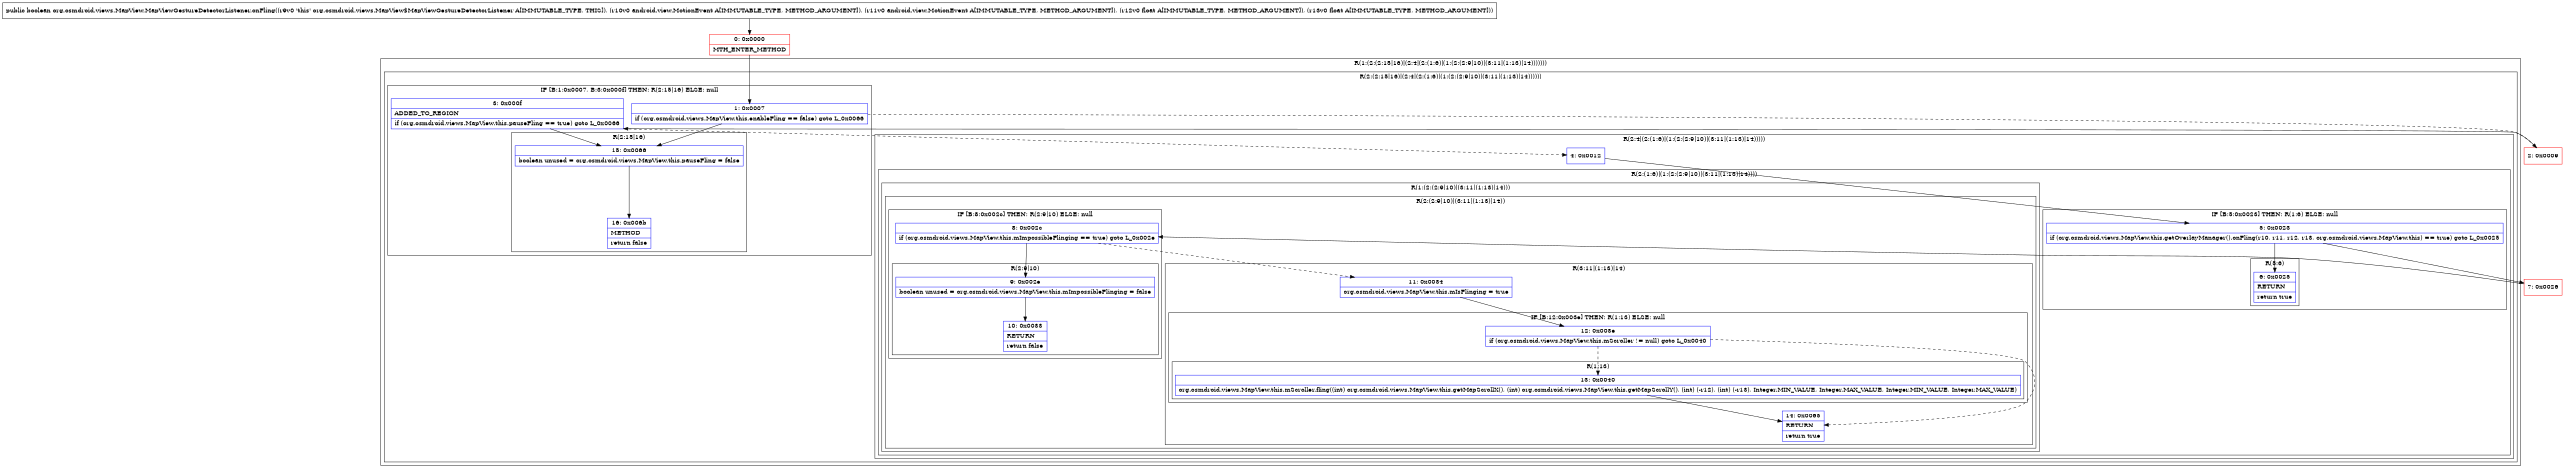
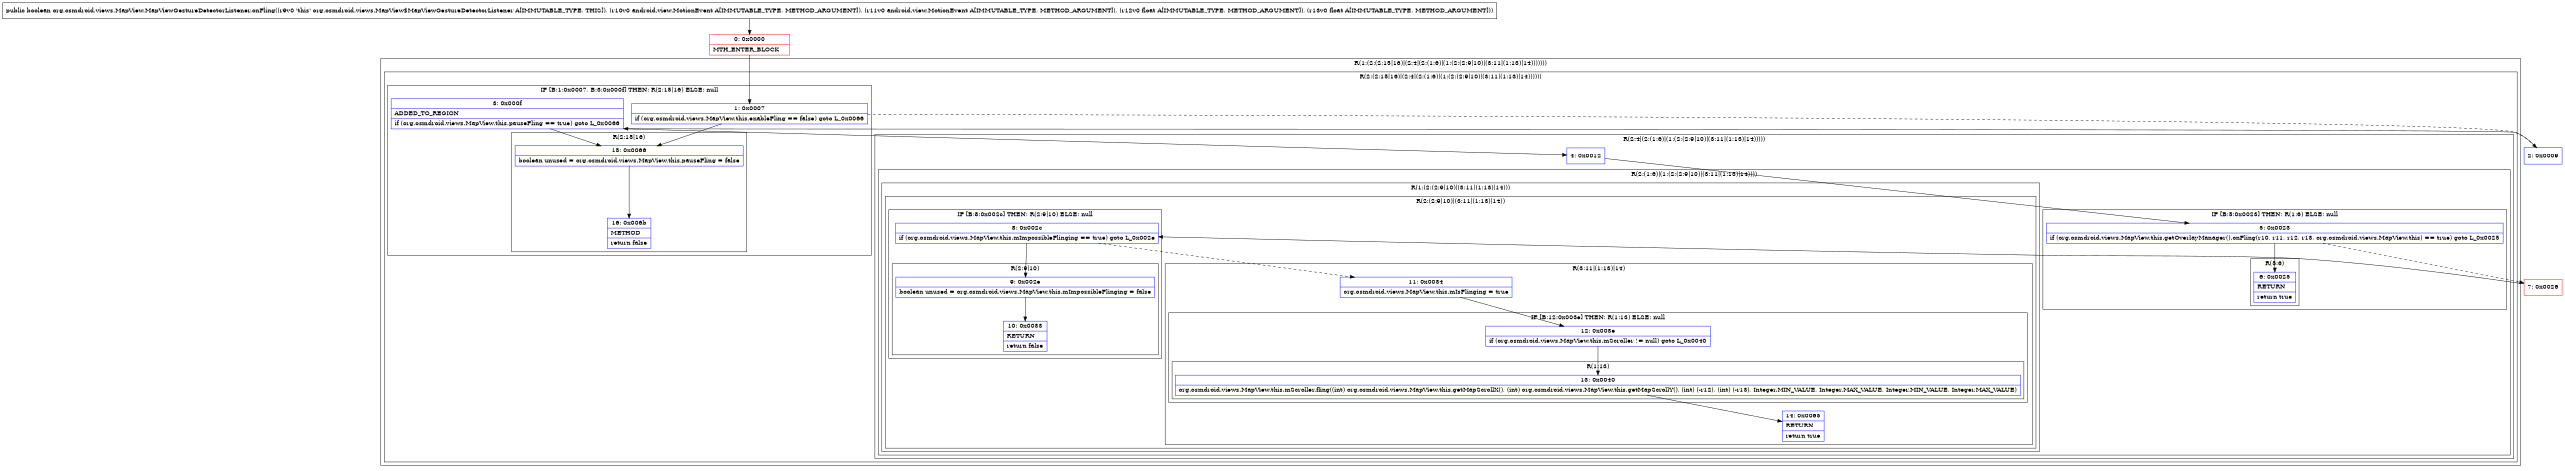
node "0: 0x0000": text "MTH_ENTER_METHOD" -> "MTH_ENTER_BLOCK"
edge "3: 0x000f" -> "4: 0x0012": style dashed -> solid
node "2: 0x0009": color red -> blue
edge "5: 0x0023" -> "7: 0x0026": style solid -> dashed
edge "12: 0x003e" -> "14: 0x0065": removed
edge "12: 0x003e" -> "13: 0x0040": style dashed -> solid
